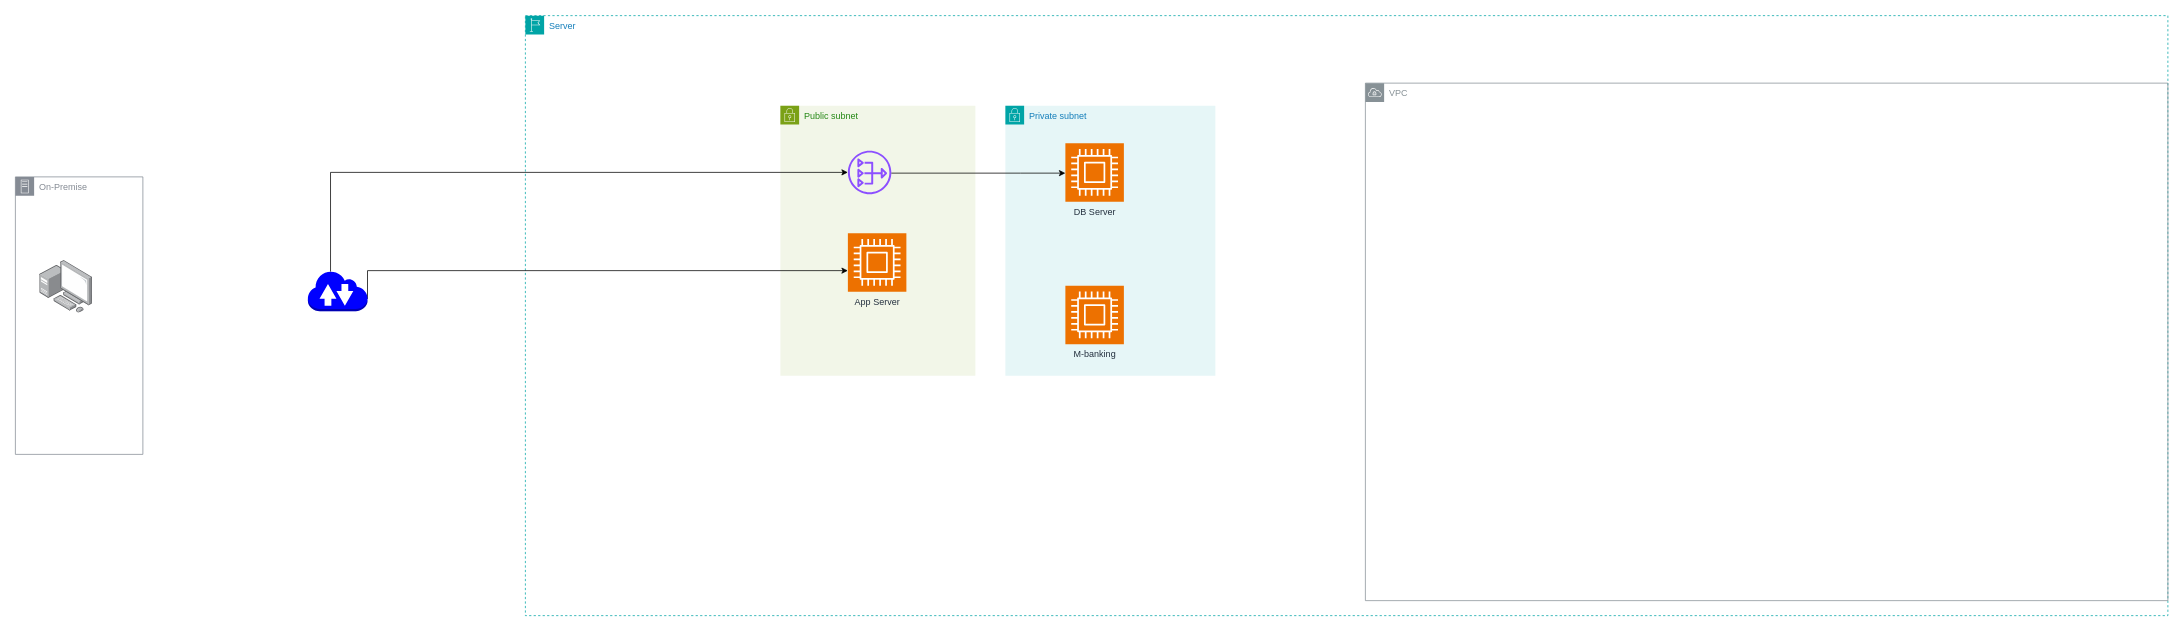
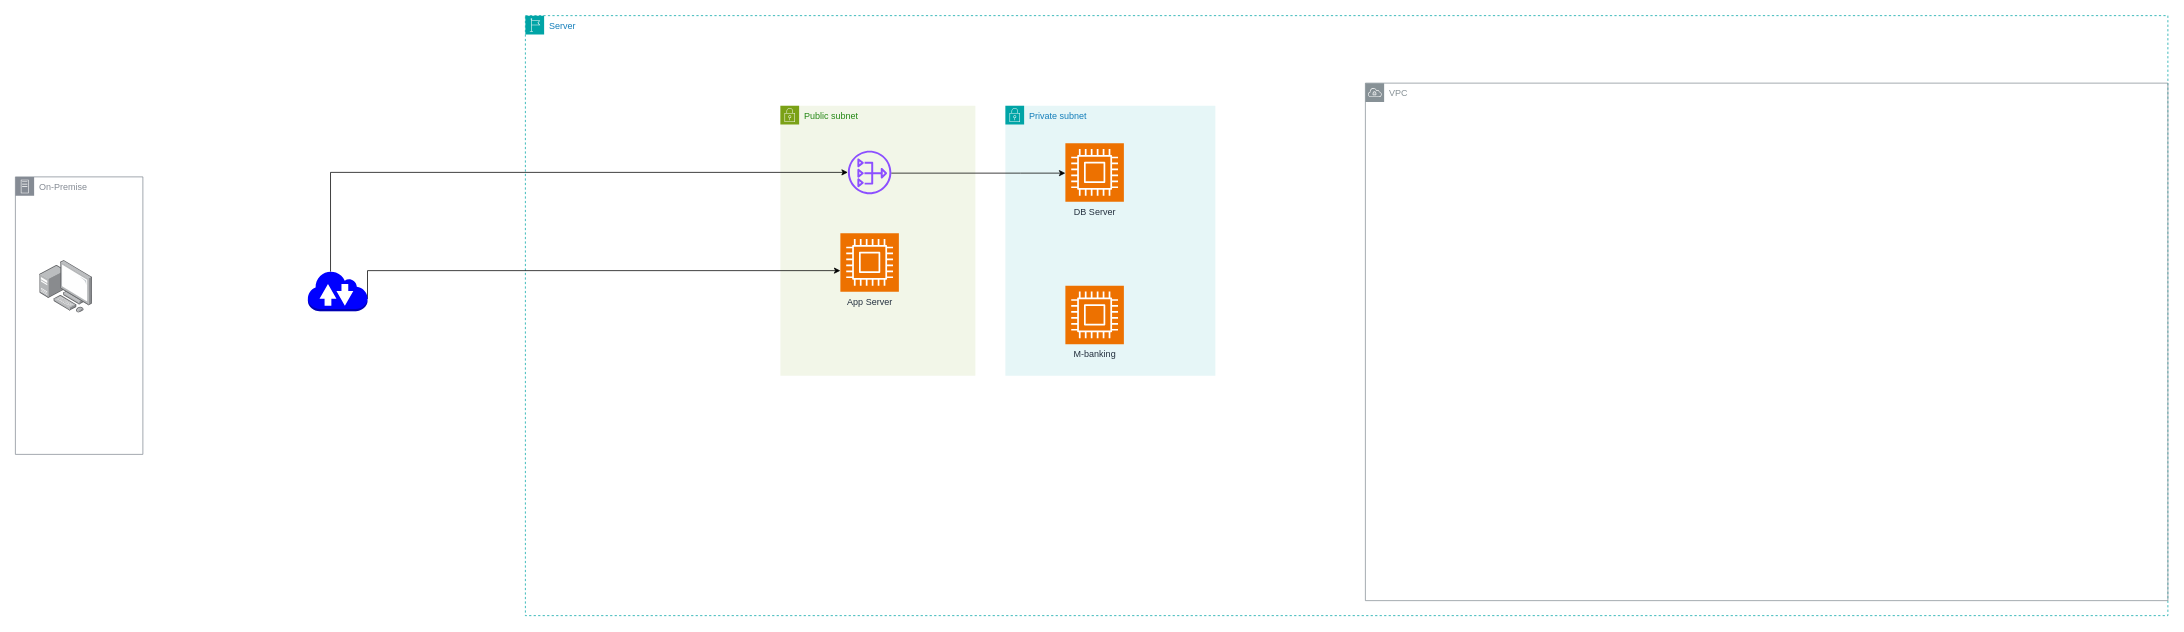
node "App Server": moved (877, 262) -> (870, 262)
